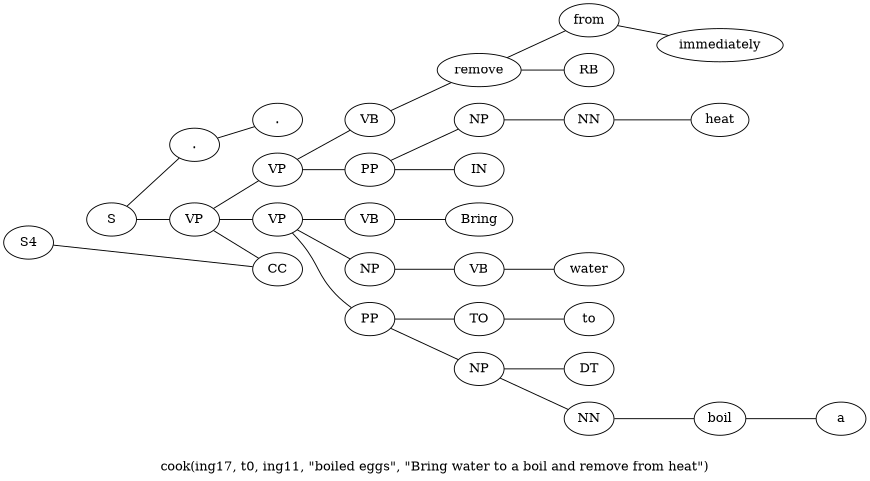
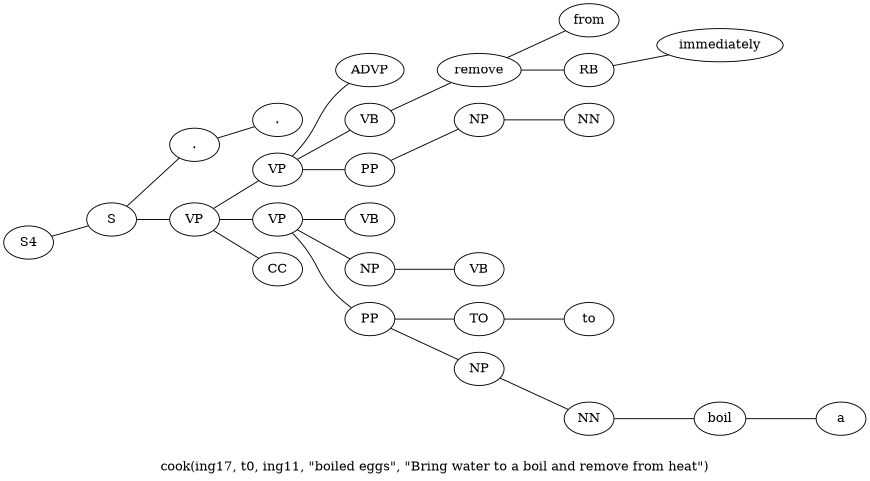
edge "from" -- "immediately": now "RB" -- "immediately"
node "ADVP": added
node "heat": removed
node "IN": removed
node "Bring": removed
edge "S4" -- "CC": now "S4" -- "S"
node "water": removed
node "DT": removed
